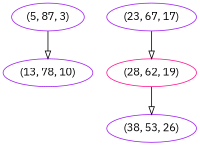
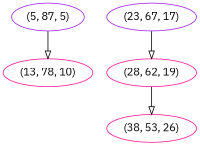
node "(5, 87, 3)": label "(5, 87, 3)" -> "(5, 87, 5)"
node "(13, 78, 10)": color purple -> deeppink
node "(38, 53, 26)": color purple -> deeppink
